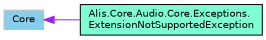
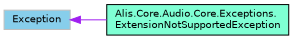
node "Core": label "Core" -> "Exception"
